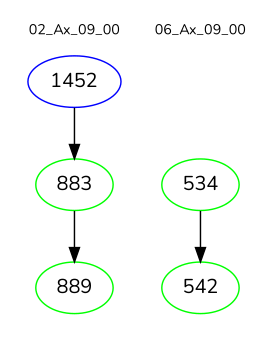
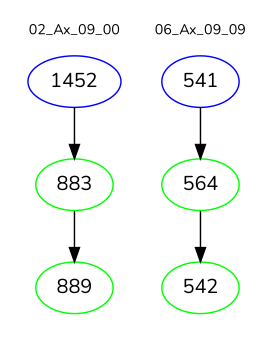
cluster "06_Ax_09_00": label "06_Ax_09_00" -> "06_Ax_09_09"
node "541": added
node "534": label "534" -> "564"
